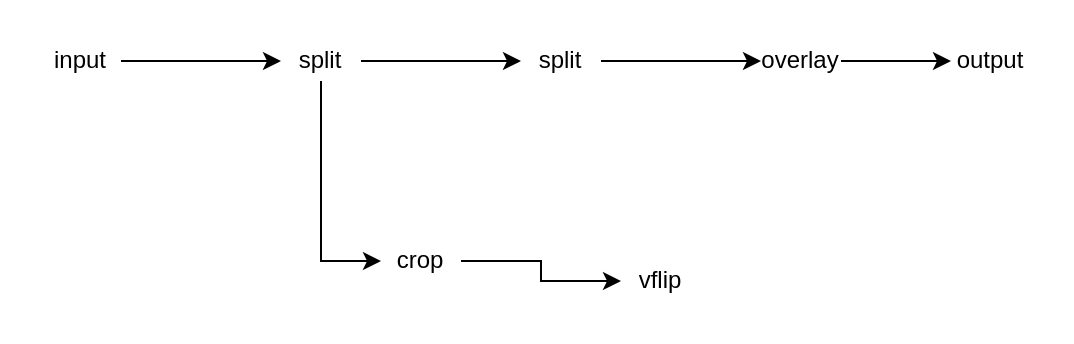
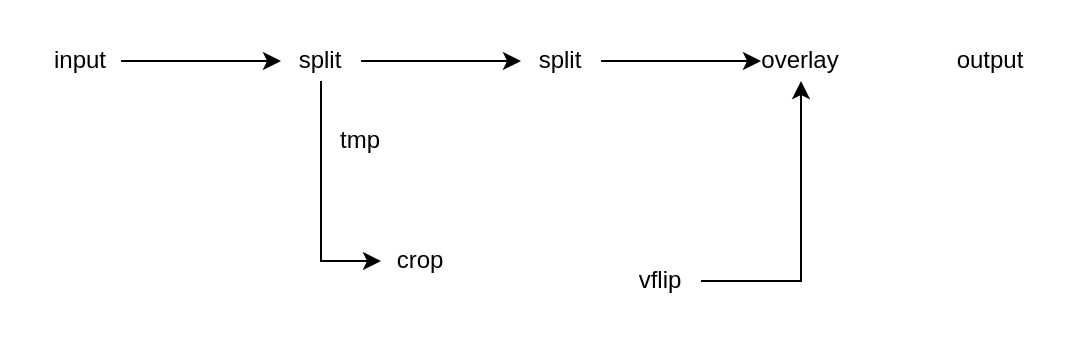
edge "overlay" -> "output": removed
node "tmp": added
edge "vflip" -> "overlay": added
edge "crop" -> "vflip": removed
